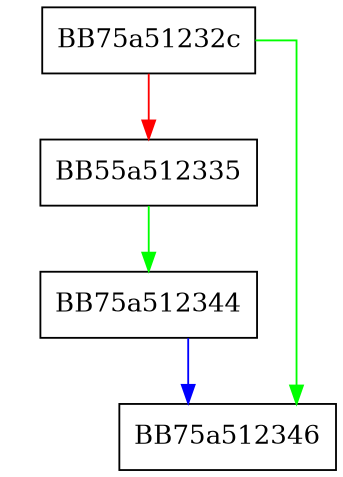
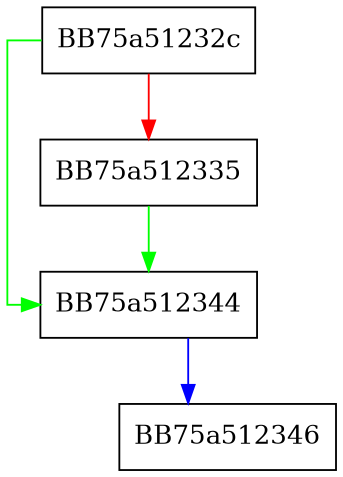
node "BB55a512335": label "BB55a512335" -> "BB75a512335"
edge "BB75a51232c" -> "BB75a512346": now "BB75a51232c" -> "BB75a512344"
